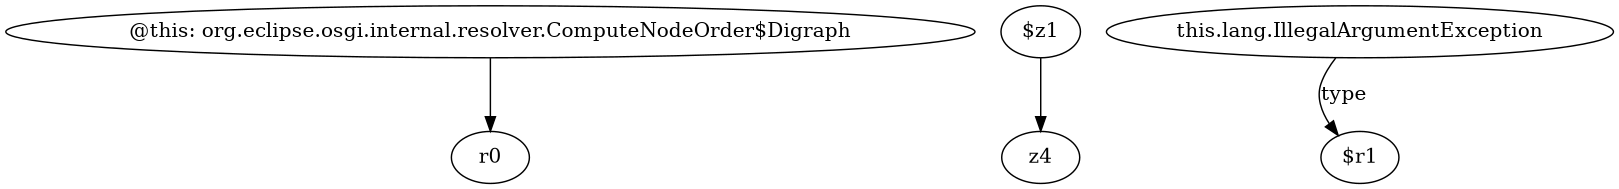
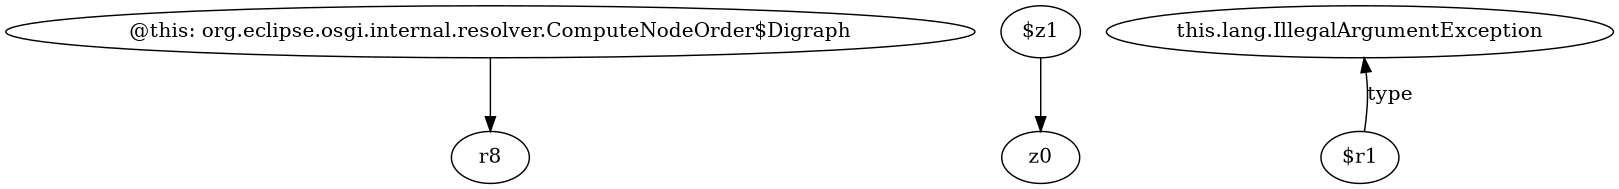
edge "this.lang.IllegalArgumentException" -> "$r1": reversed
node "r0": label "r0" -> "r8"
node "z4": label "z4" -> "z0"
